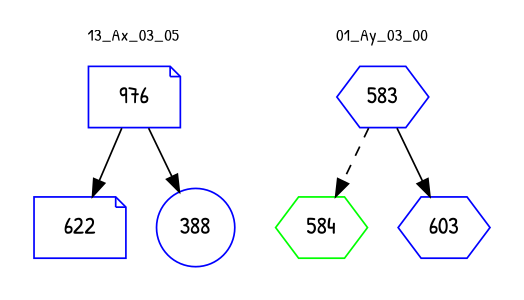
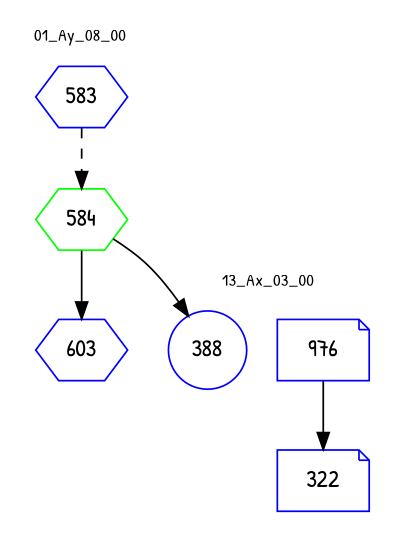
cluster "13_Ax_03_05": label "13_Ax_03_05" -> "13_Ax_03_00"
cluster "01_Ay_03_00": label "01_Ay_03_00" -> "01_Ay_08_00"
edge "976" -> "388": now "584" -> "388"
edge "583" -> "603": now "584" -> "603"
node "622": label "622" -> "322"
